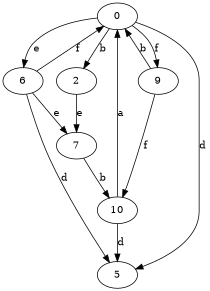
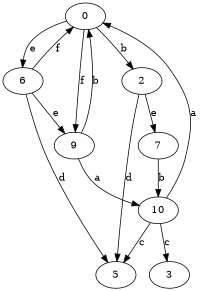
edge "6" -> "7": now "6" -> "9"
edge "0" -> "5": now "2" -> "5"
edge "9" -> "10": label "f" -> "a"
edge "10" -> "5": label "d" -> "c"
node "3": added
